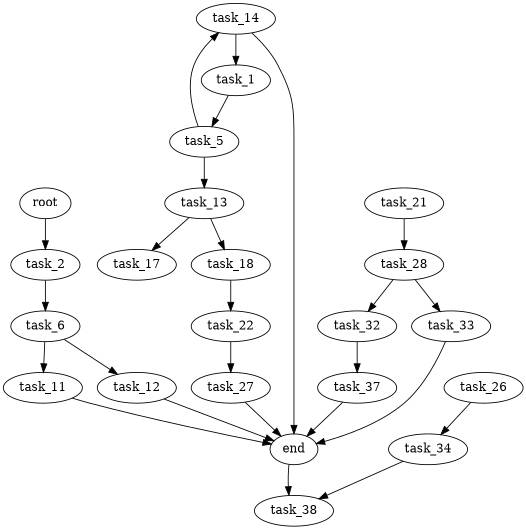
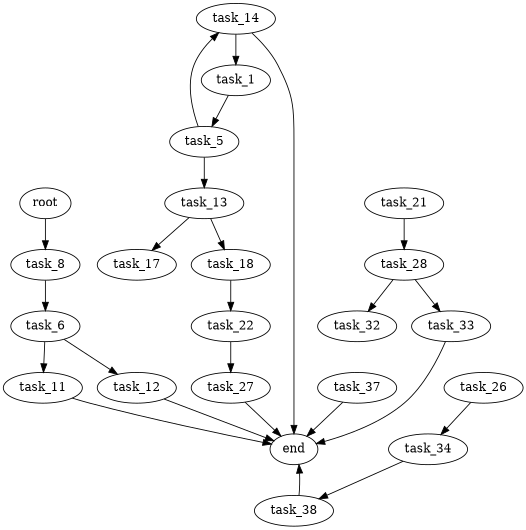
node "task_2": label "task_2" -> "task_8"
edge "task_32" -> "task_37": removed
edge "end" -> "task_38": reversed
